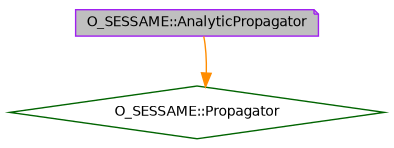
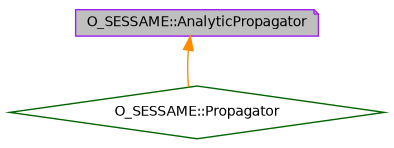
edge "O_SESSAME::AnalyticPropagator" -> "O_SESSAME::Propagator": reversed
